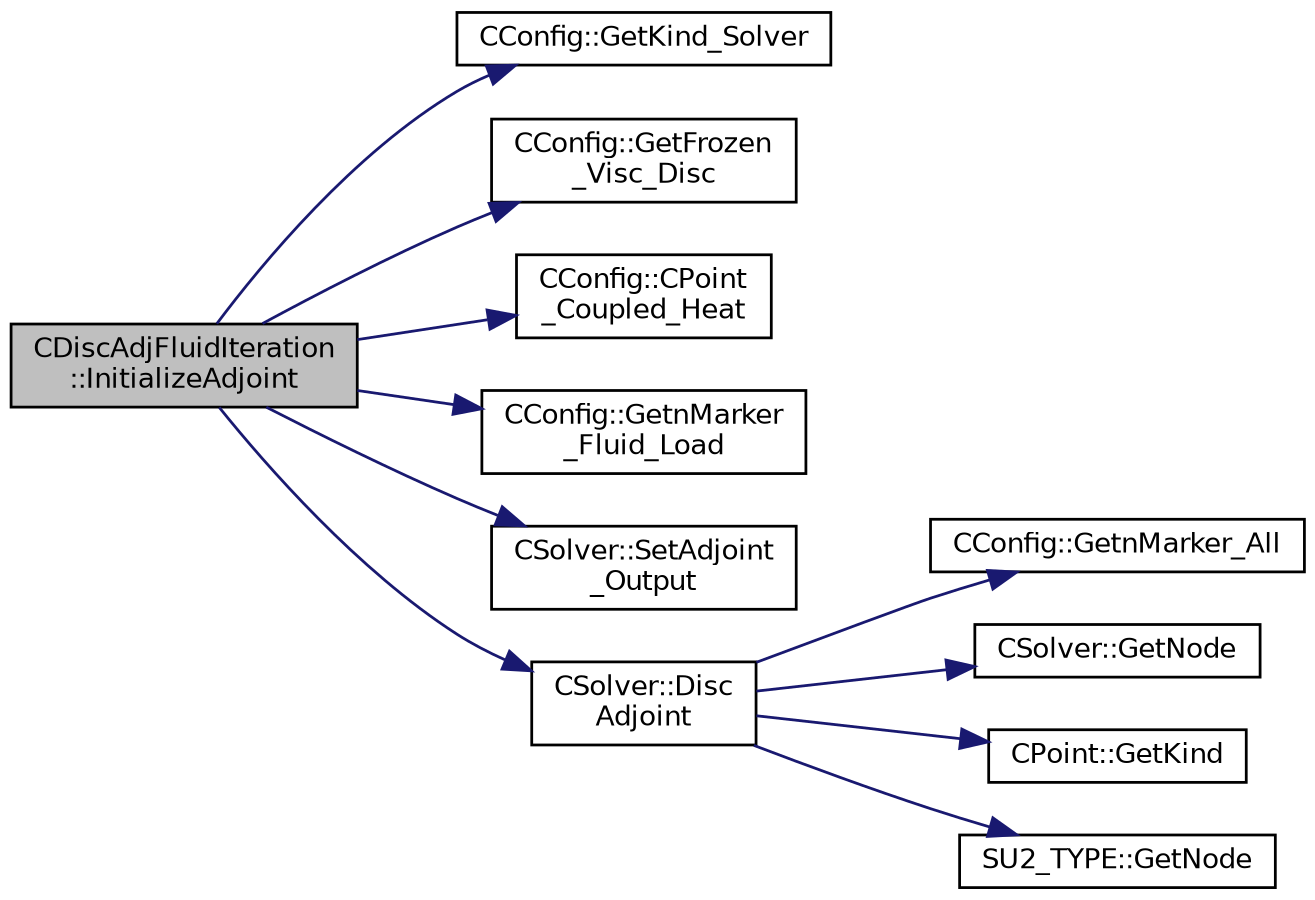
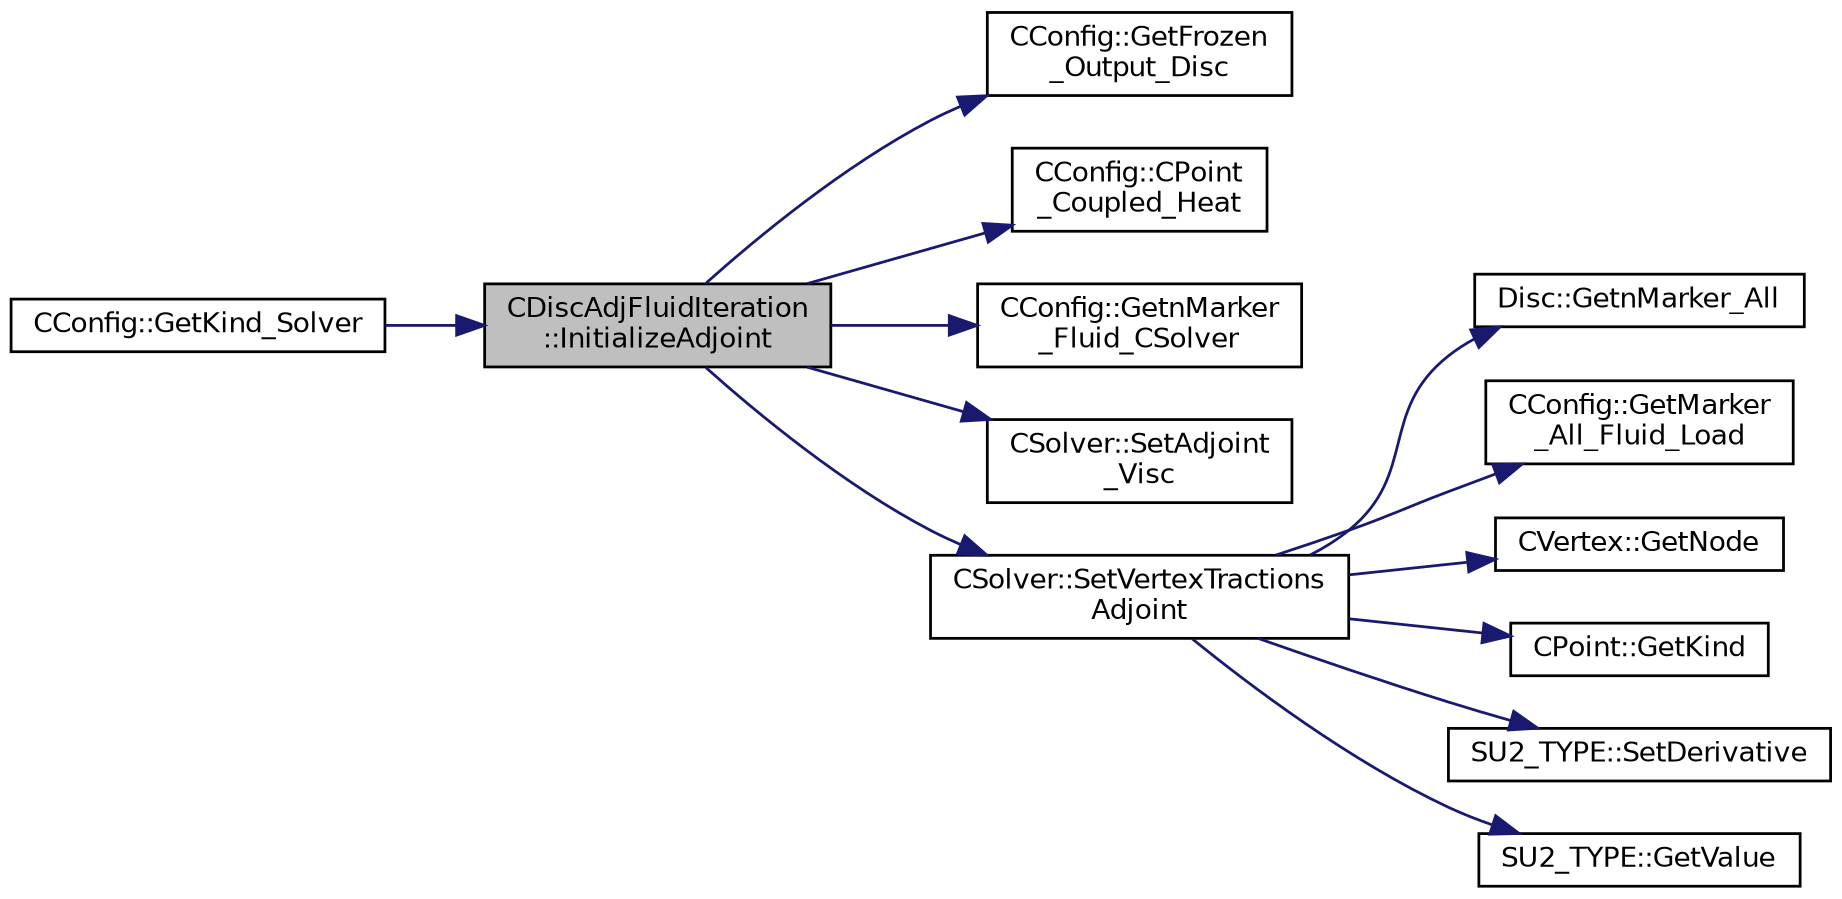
node "CConfig::GetFrozen _Visc_Disc": label "CConfig::GetFrozen _Visc_Disc" -> "CConfig::GetFrozen _Output_Disc"
edge "CDiscAdjFluidIteration ::InitializeAdjoint" -> "CConfig::GetKind_Solver": reversed
node "CConfig::GetMarker _All_Fluid_Load": added
node "CConfig::GetnMarker _Fluid_Load": label "CConfig::GetnMarker _Fluid_Load" -> "CConfig::GetnMarker _Fluid_CSolver"
node "CConfig::GetnMarker_All": label "CConfig::GetnMarker_All" -> "Disc::GetnMarker_All"
node "CSolver::SetAdjoint _Output": label "CSolver::SetAdjoint _Output" -> "CSolver::SetAdjoint _Visc"
node "CSolver::GetNode": label "CSolver::GetNode" -> "CVertex::GetNode"
node "CSolver::Disc Adjoint": label "CSolver::Disc Adjoint" -> "CSolver::SetVertexTractions Adjoint"
node "SU2_TYPE::GetValue": added
node "SU2_TYPE::GetNode": label "SU2_TYPE::GetNode" -> "SU2_TYPE::SetDerivative"
